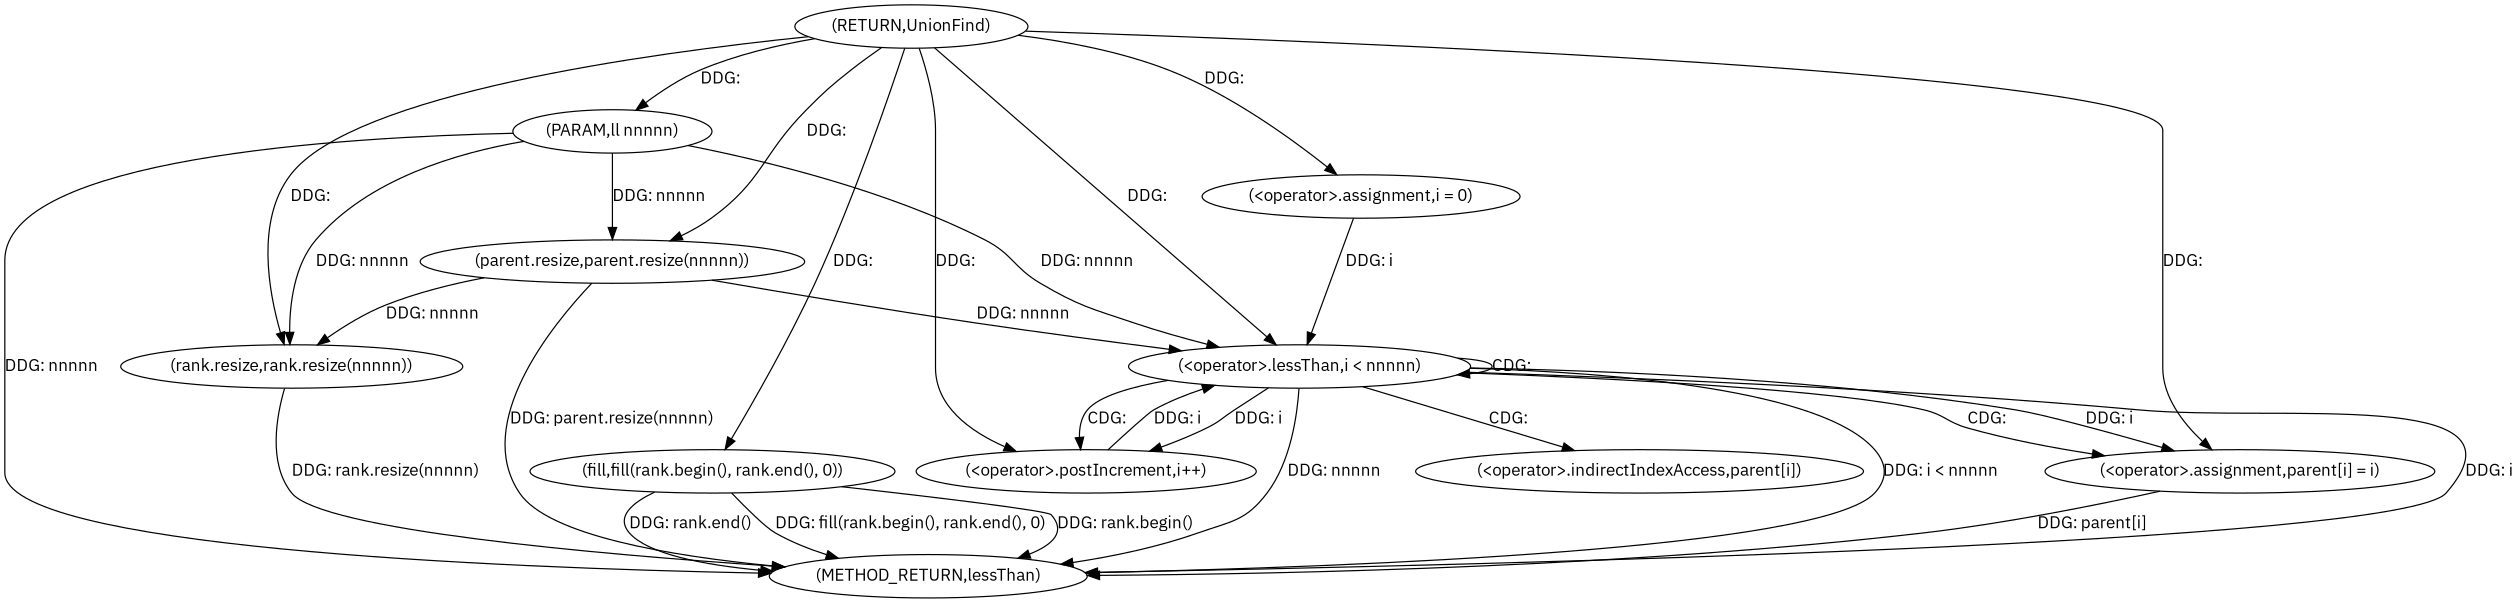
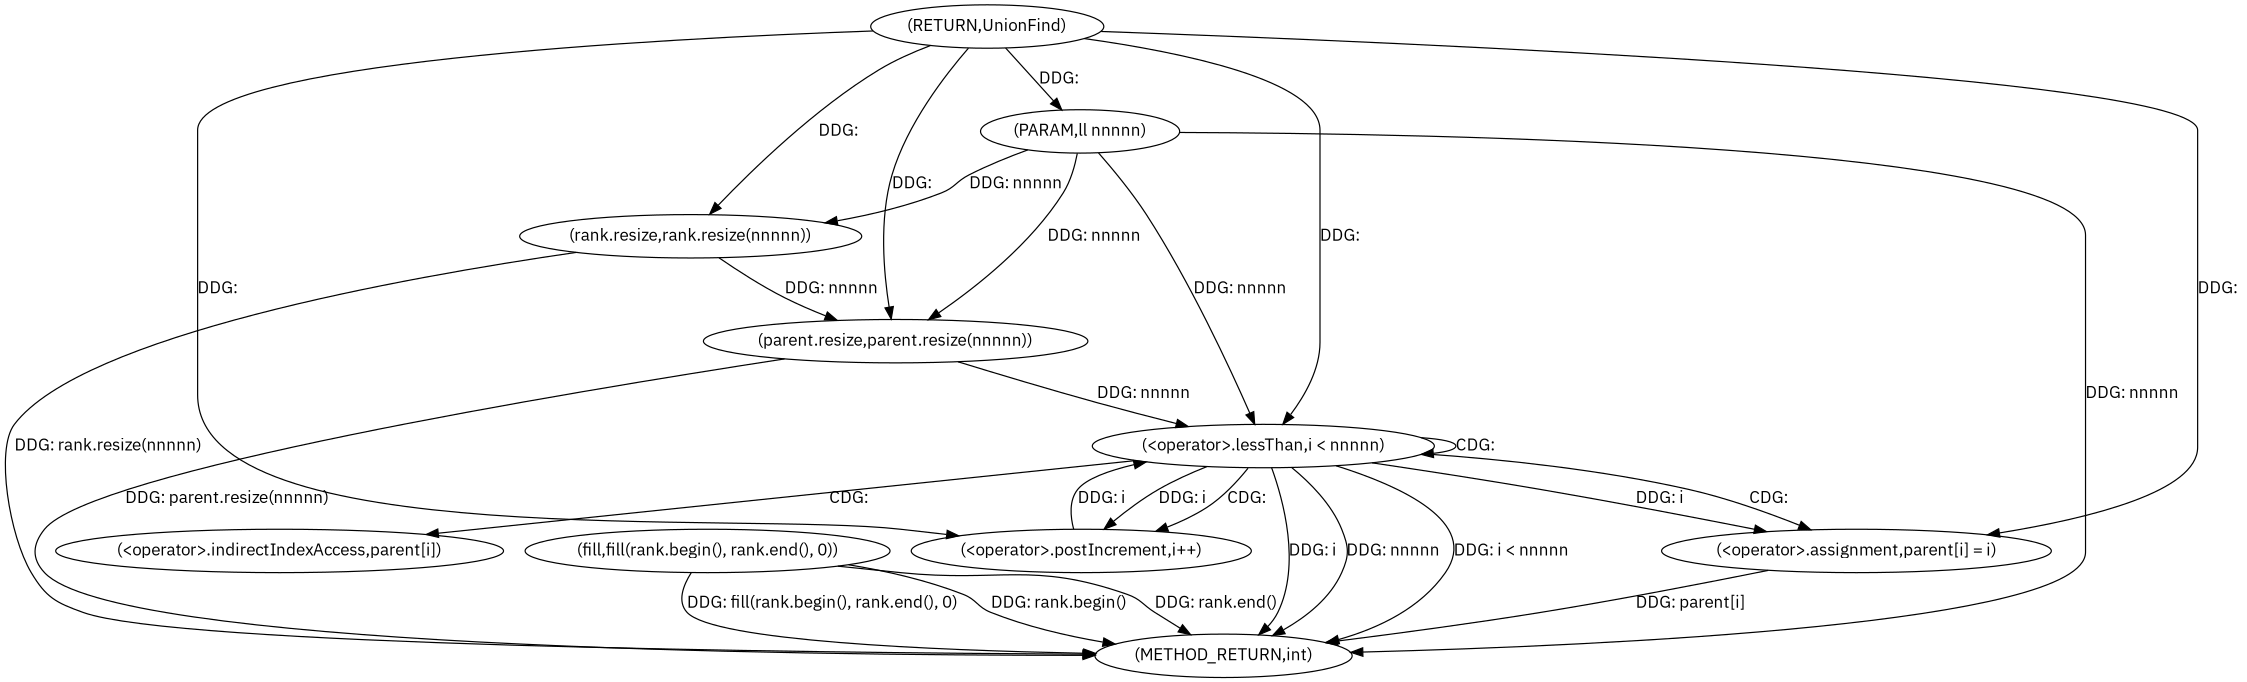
node "(<operator>.assignment,i = 0)": removed
edge "(RETURN,UnionFind)" -> "(fill,fill(rank.begin(), rank.end(), 0))": removed, label "DDG:"
edge "(parent.resize,parent.resize(nnnnn))" -> "(rank.resize,rank.resize(nnnnn))": reversed
node "(METHOD_RETURN,lessThan)": label "(METHOD_RETURN,lessThan)" -> "(METHOD_RETURN,int)"
